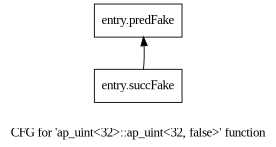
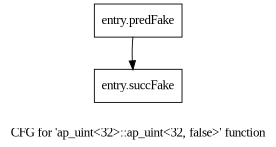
edge "entry.succFake" -> "entry.predFake": reversed
